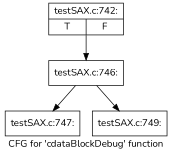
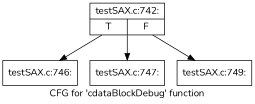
edge "testSAX.c:746:" -> "testSAX.c:747:": now "testSAX.c:742:" -> "testSAX.c:747:"
edge "testSAX.c:746:" -> "testSAX.c:749:": now "testSAX.c:742:" -> "testSAX.c:749:"
